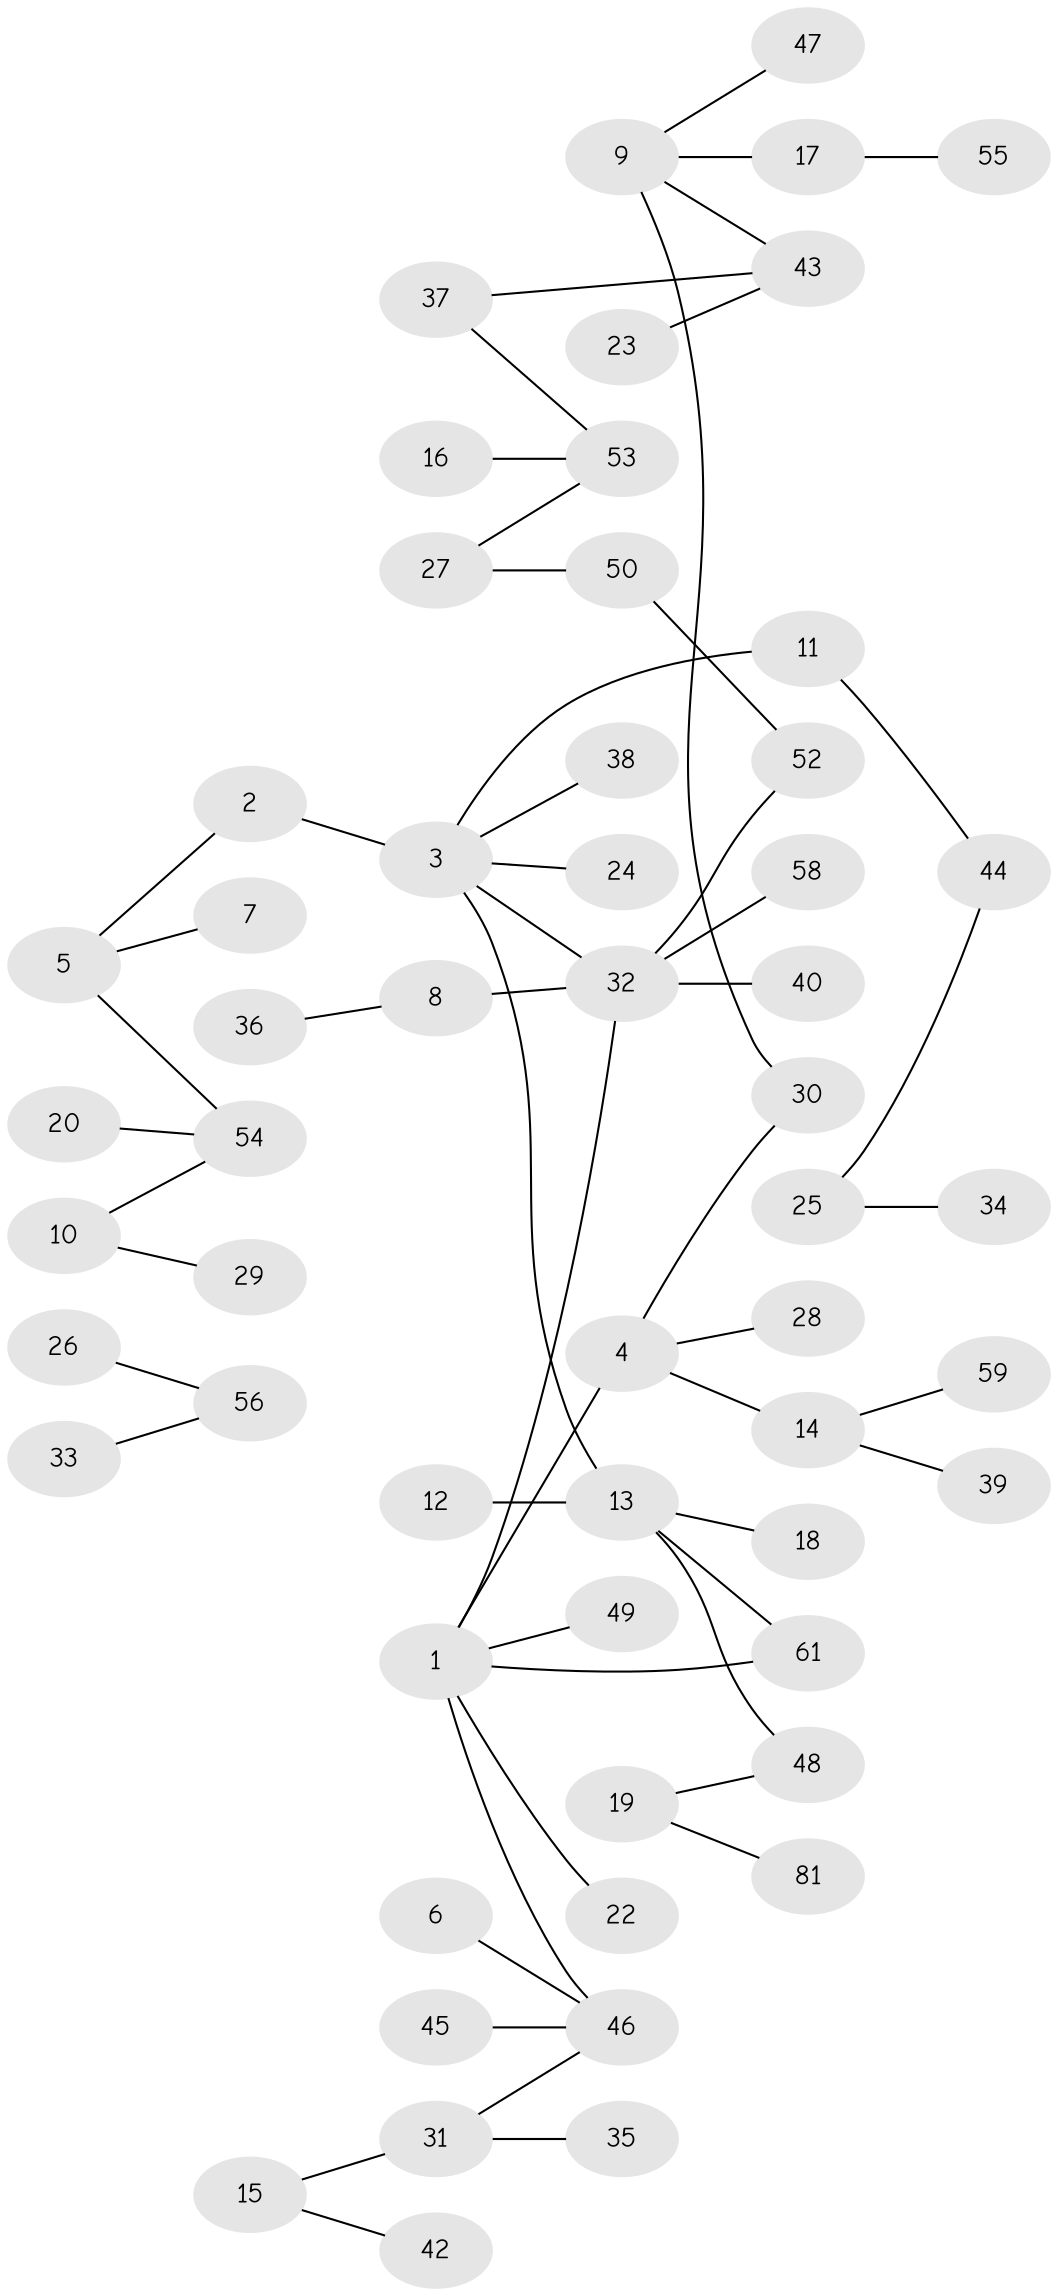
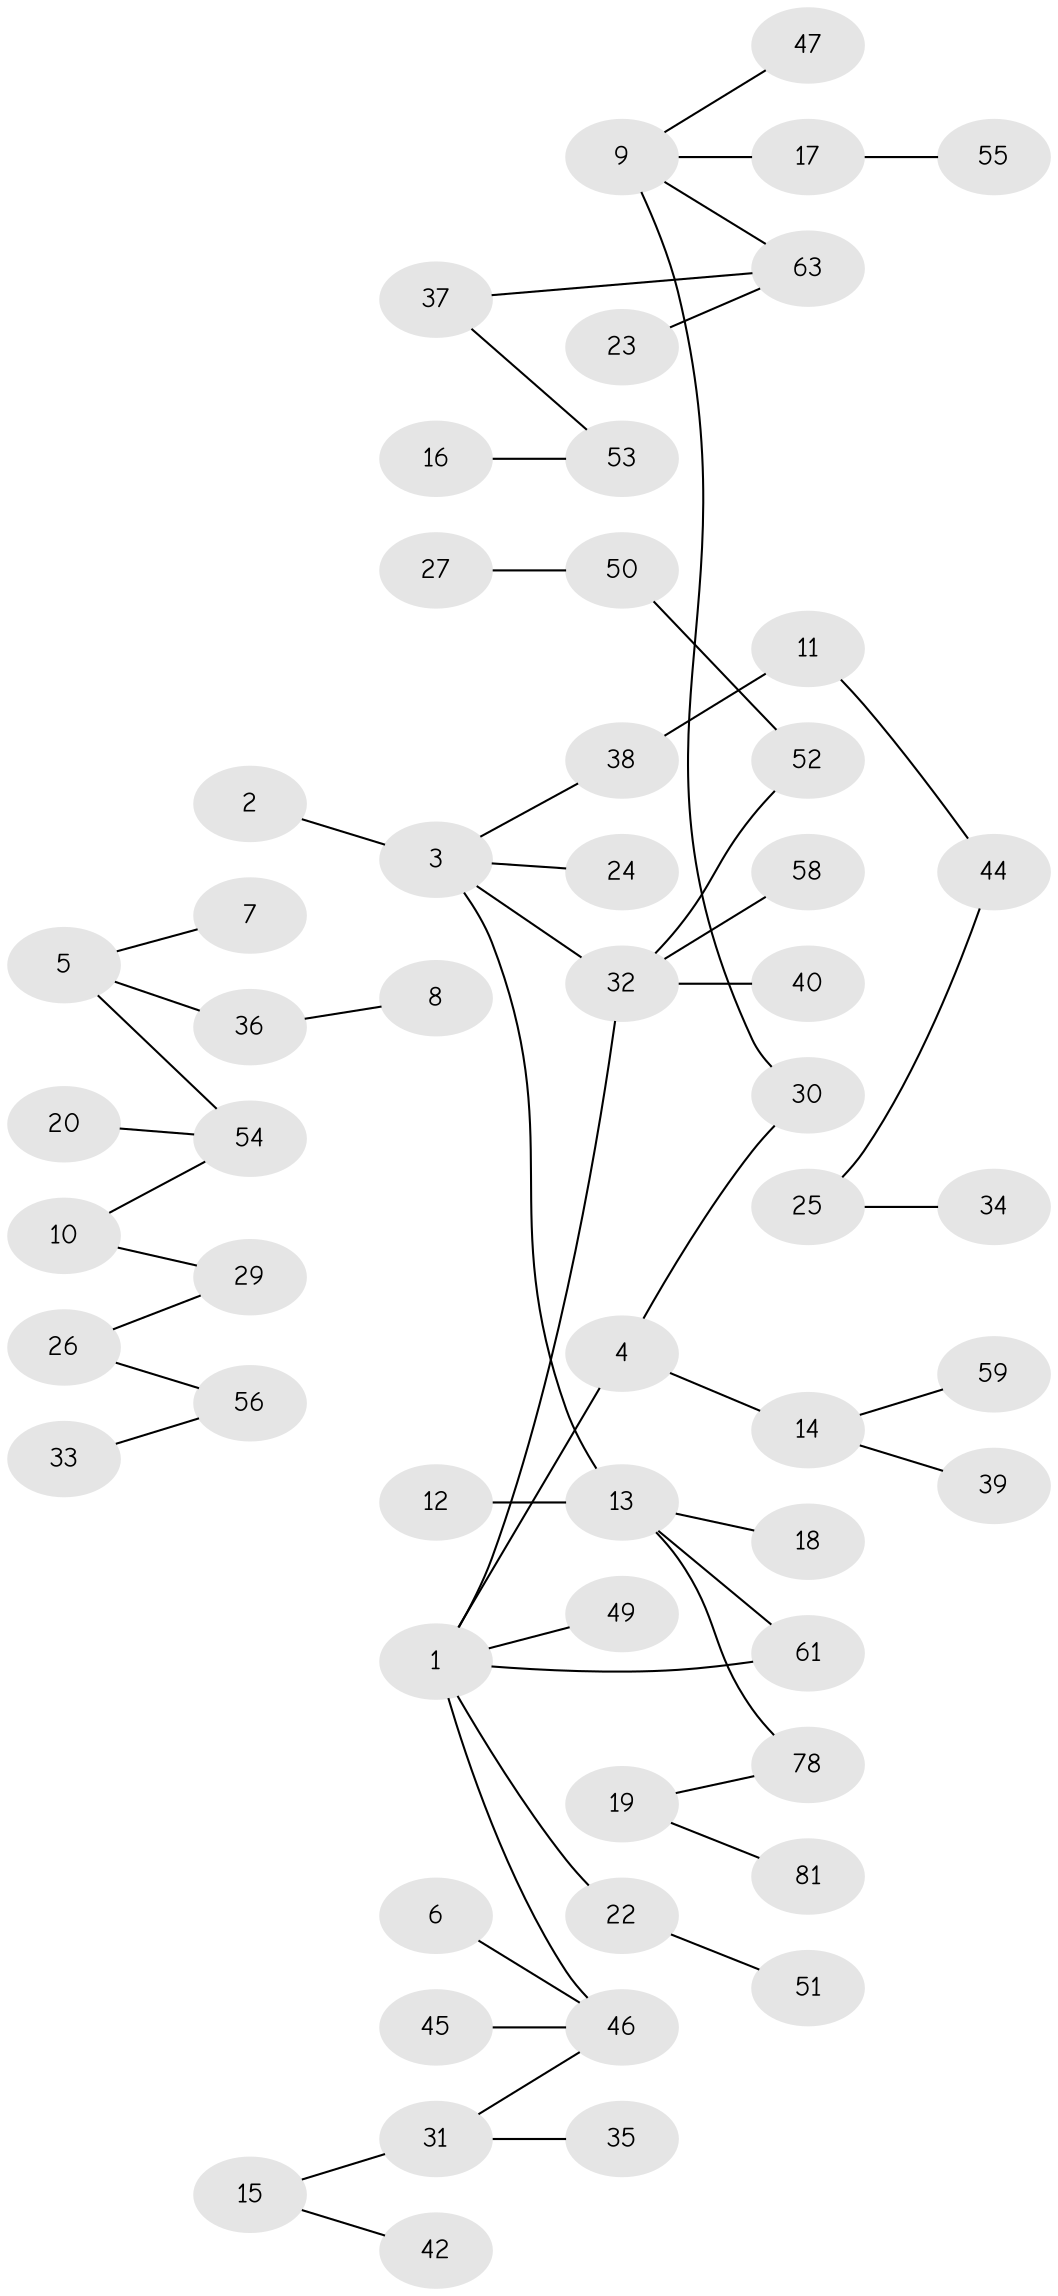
node "43": label "43" -> "63"
edge "53" -- "27": removed
edge "11" -- "3": now "11" -- "38"
edge "2" -- "5": now "36" -- "5"
edge "32" -- "8": removed
edge "29" -- "26": added
node "28": removed
node "48": label "48" -> "78"
node "51": added
